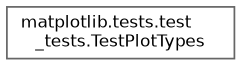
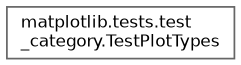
node "matplotlib.tests.test _tests.TestPlotTypes": label "matplotlib.tests.test _tests.TestPlotTypes" -> "matplotlib.tests.test _category.TestPlotTypes"
